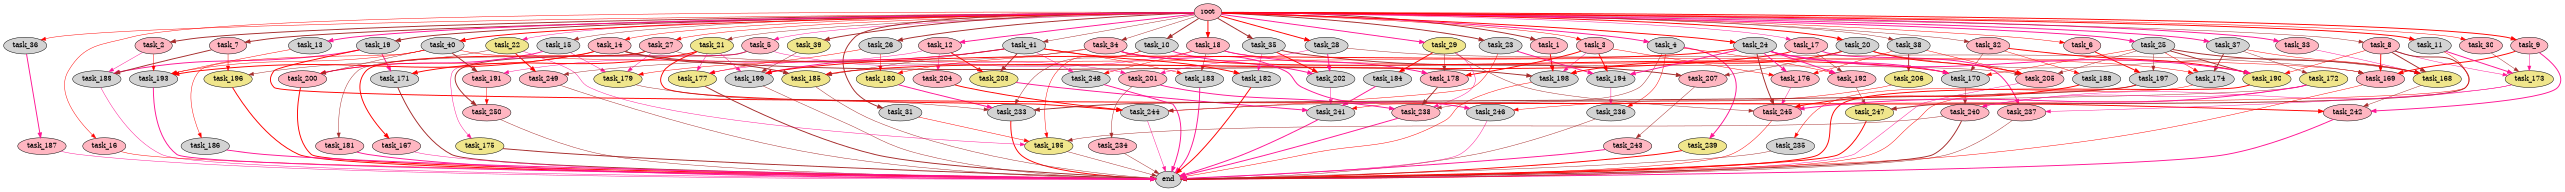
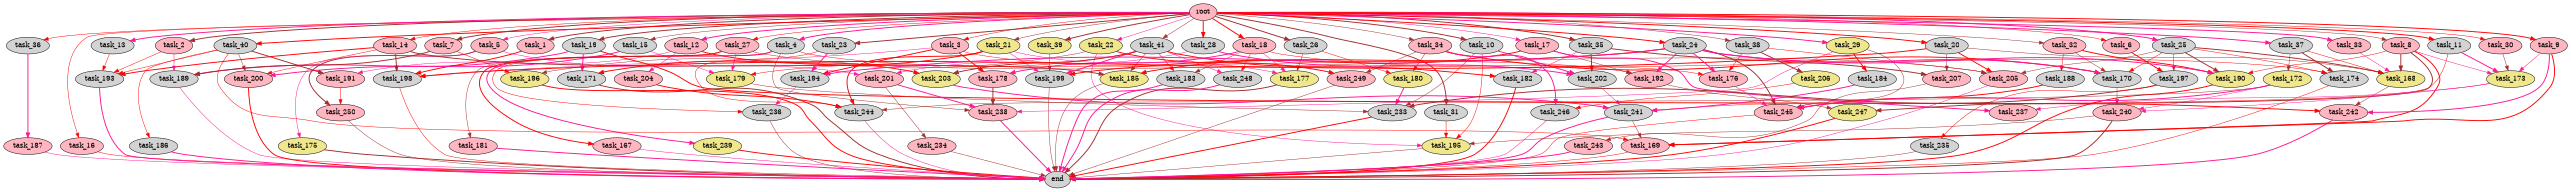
edge "task_28" -> "task_169": now "task_241" -> "task_169"
edge "task_29" -> "task_178": removed
edge "task_237" -> "end": removed
